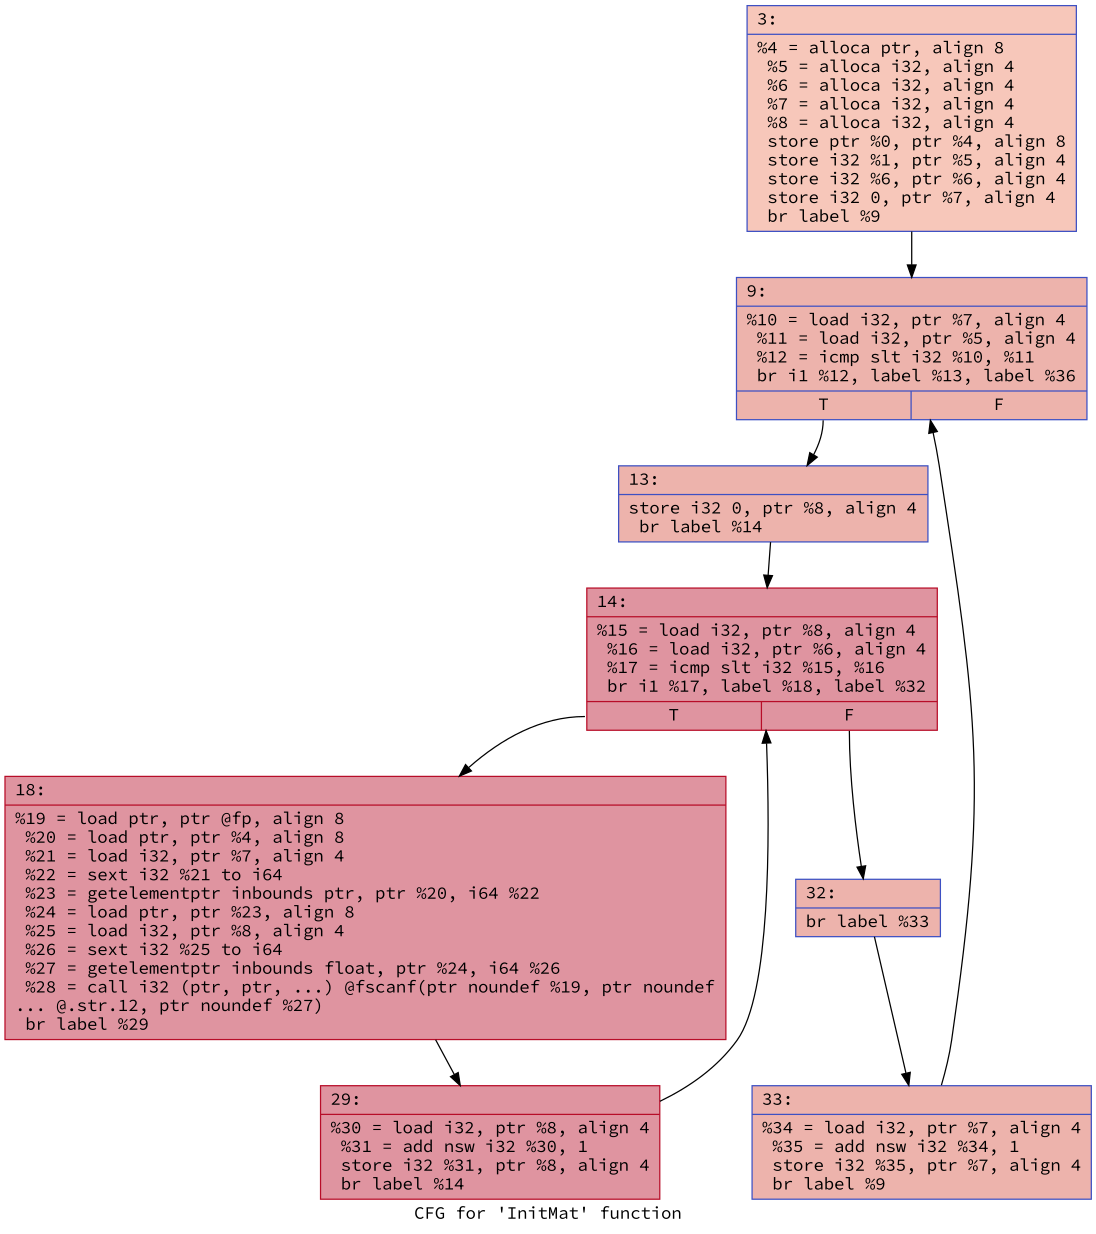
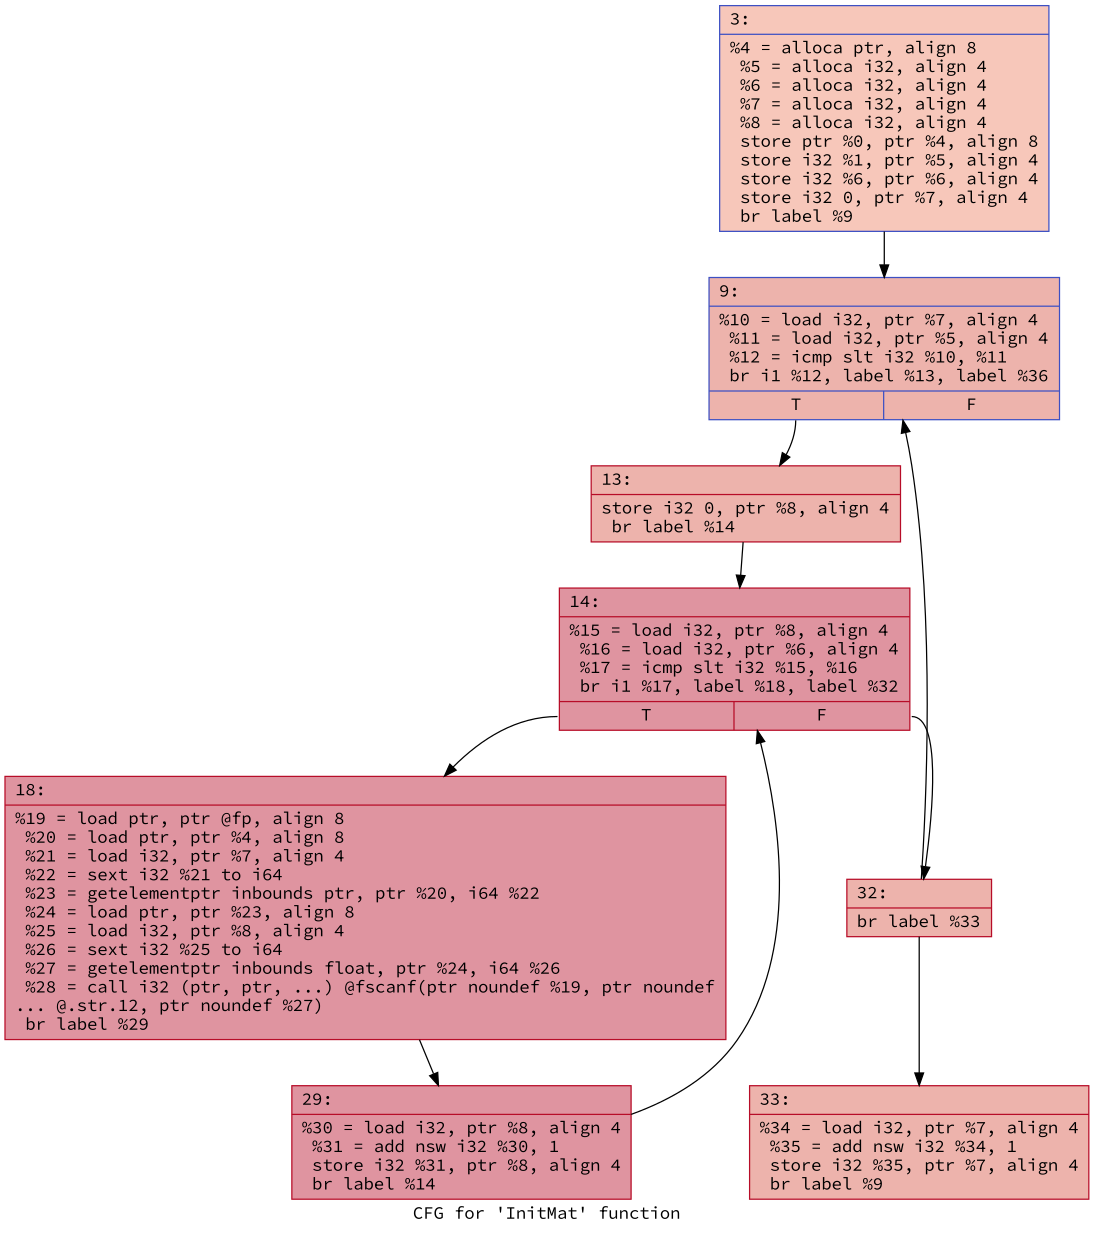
node "13:": color #3d50c3ff -> #b70d28ff
edge "33:" -> "9:": now "32:" -> "9:"
node "32:": color #3d50c3ff -> #b70d28ff
node "33:": color #3d50c3ff -> #b70d28ff
